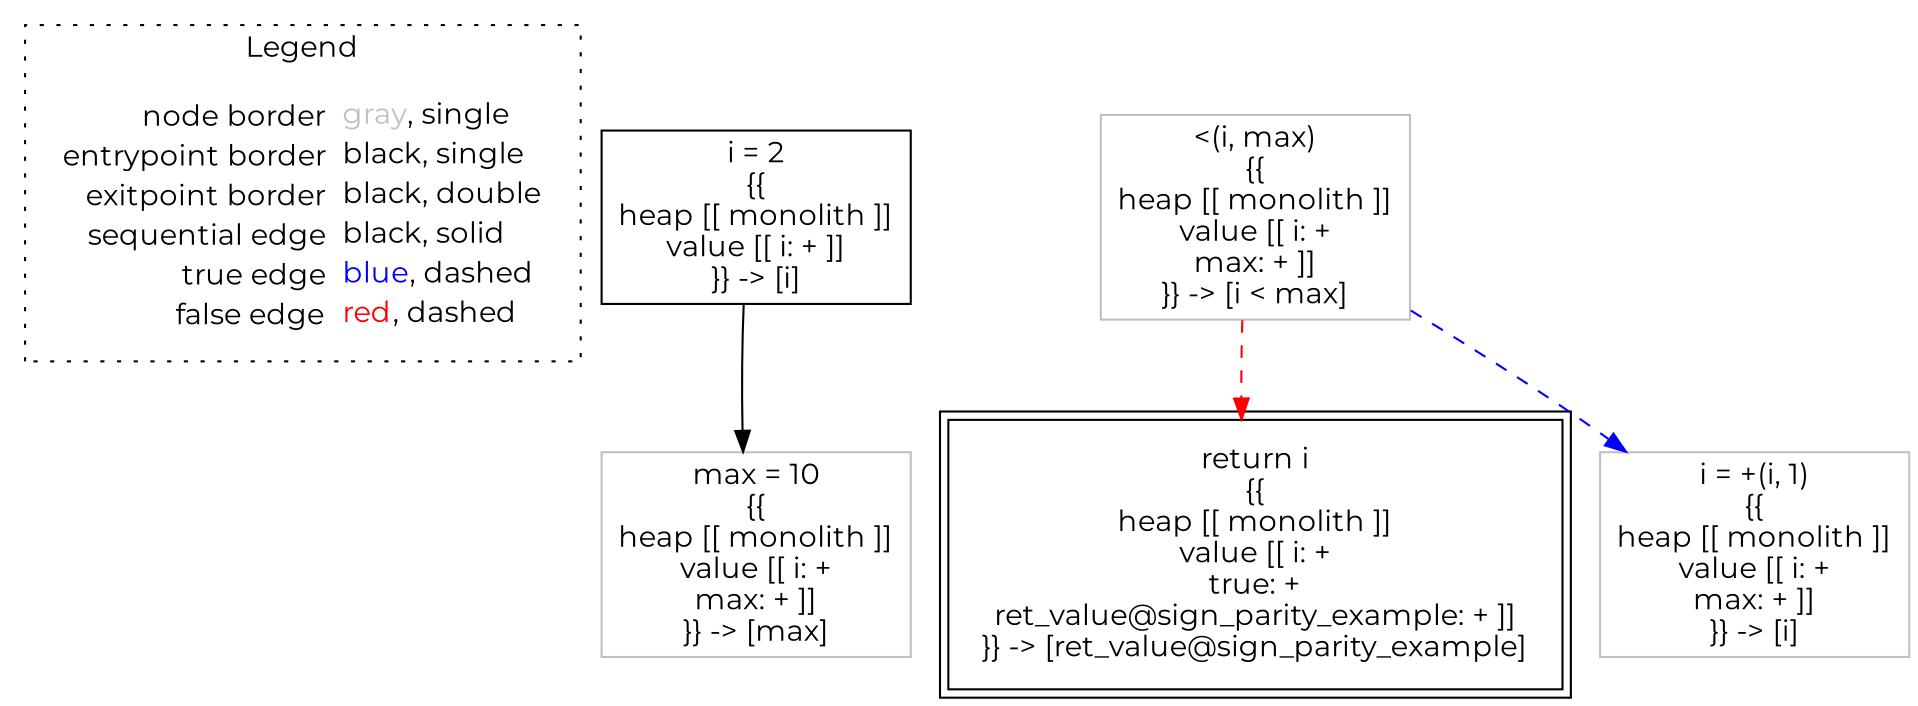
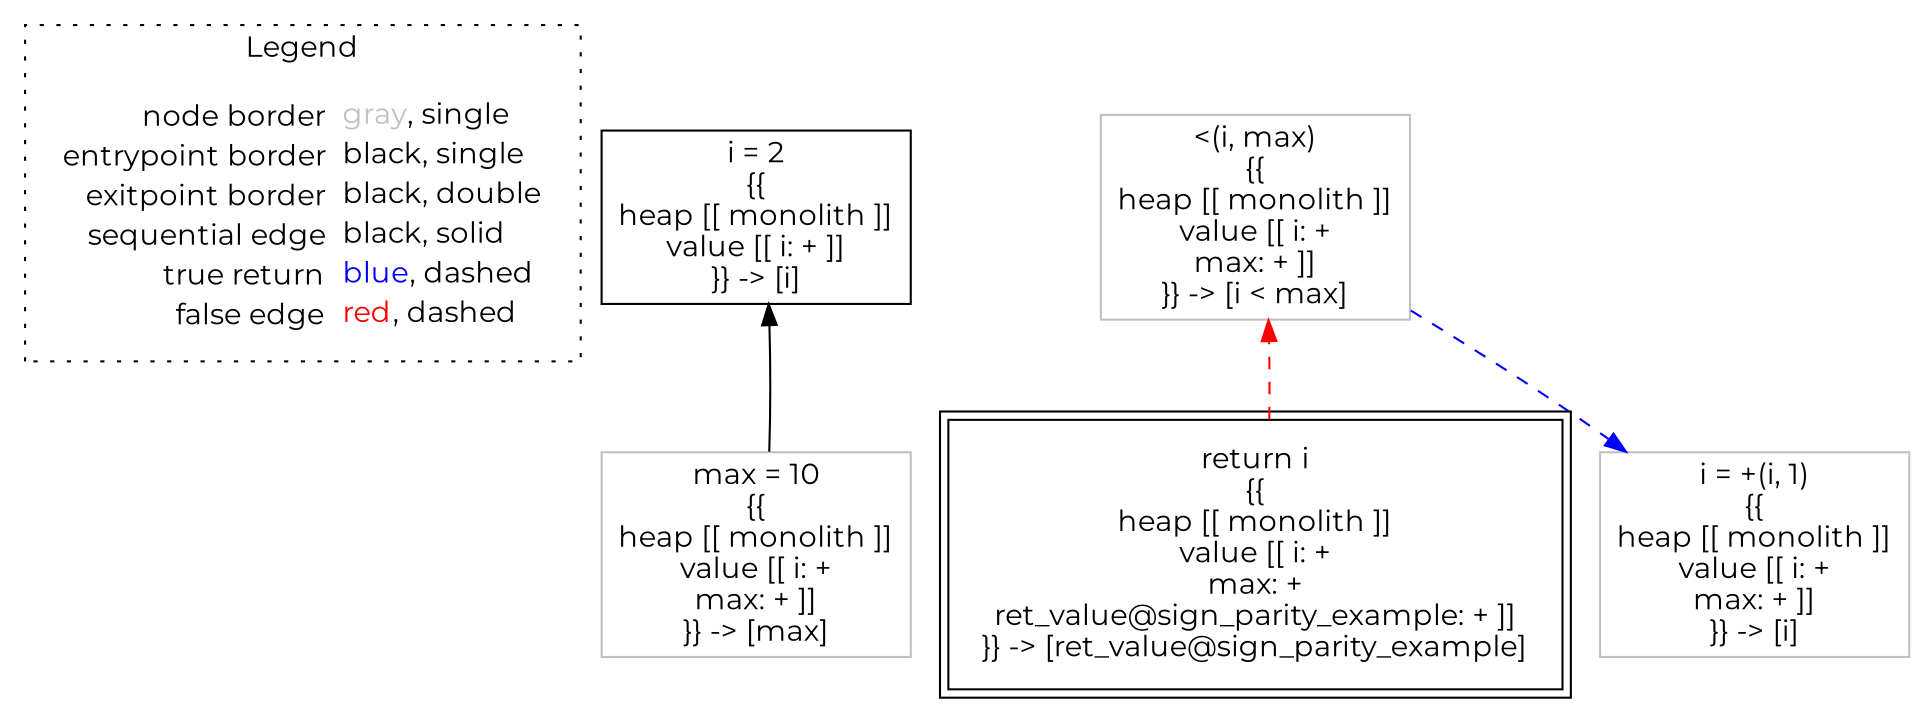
node "node border": text "true edge" -> "true return"
edge "<(i, max)" -> "return i": reversed
edge "i = 2" -> "max = 10": reversed
node "return i": text "true: +" -> "max: +"
